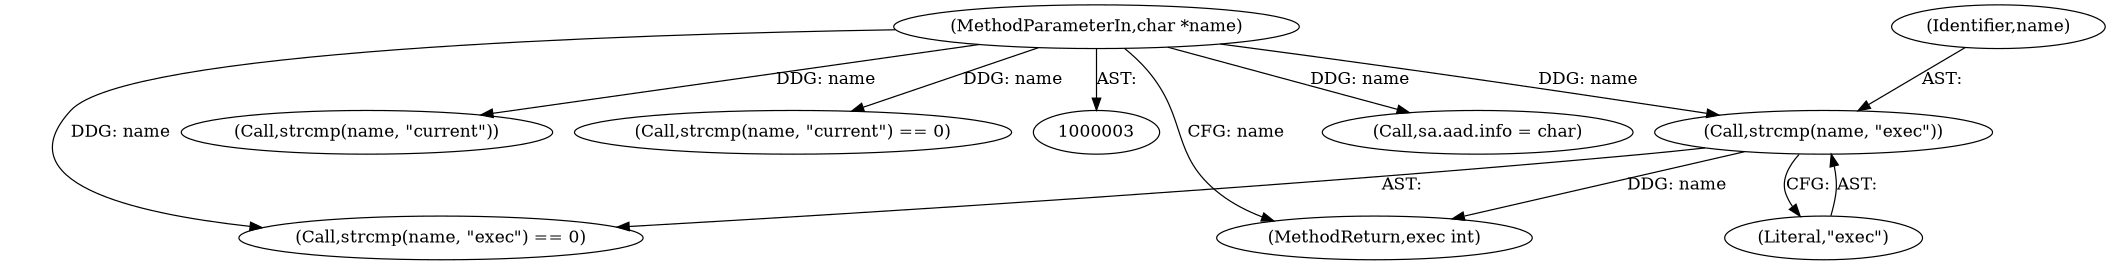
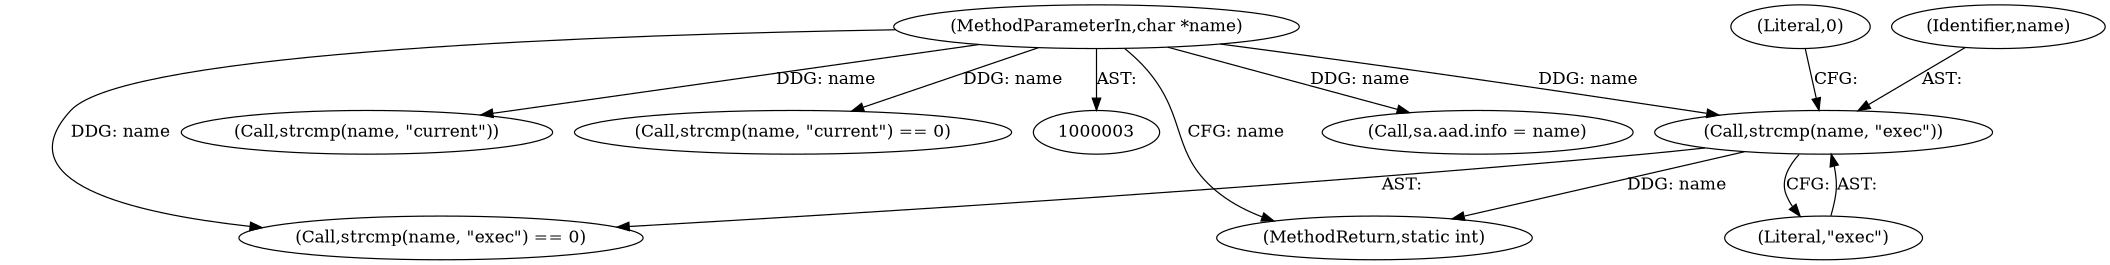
node "(Literal,0)": added
node "(Call,sa.aad.info = char)": label "(Call,sa.aad.info = char)" -> "(Call,sa.aad.info = name)"
node "(MethodReturn,exec int)": label "(MethodReturn,exec int)" -> "(MethodReturn,static int)"
